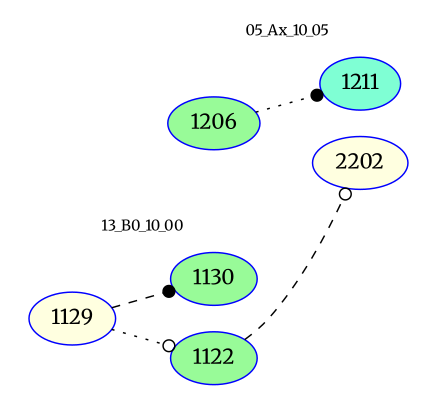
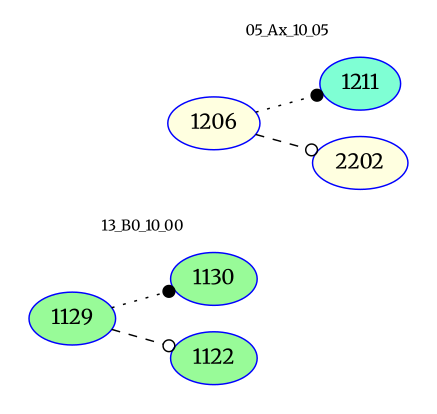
node "1206": fillcolor palegreen -> lightyellow
edge "1122" -> "2202": now "1206" -> "2202"
edge "1129" -> "1130": style dashed -> dotted
node "1129": fillcolor lightyellow -> palegreen
edge "1129" -> "1122": style dotted -> dashed
